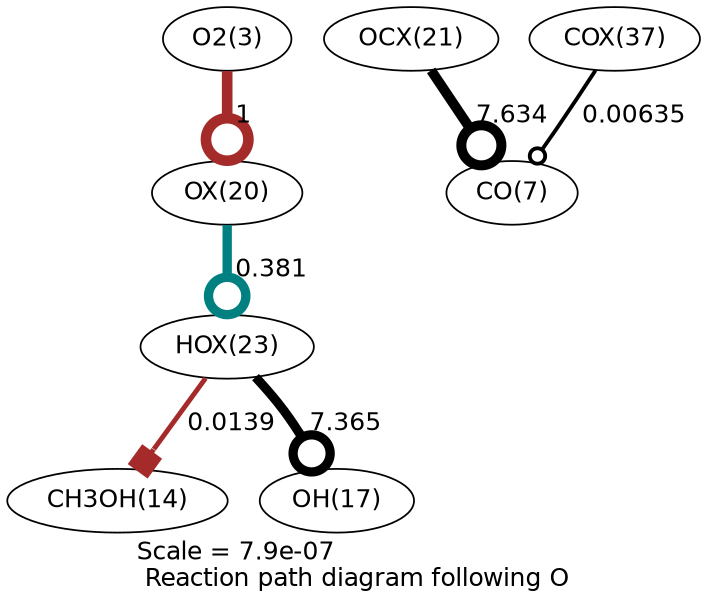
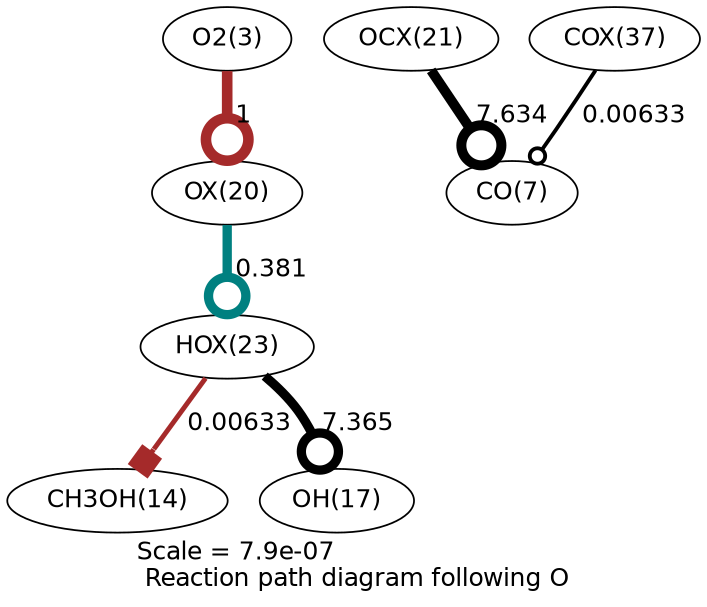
edge "COX(37)" -> "CO(7)": label " 0.00635" -> " 0.00633"
edge "HOX(23)" -> "CH3OH(14)": label " 0.0139" -> " 0.00633"
